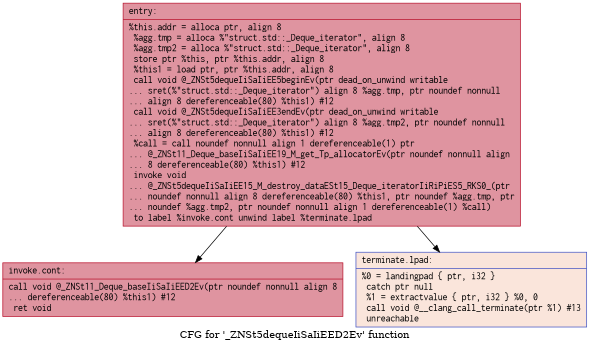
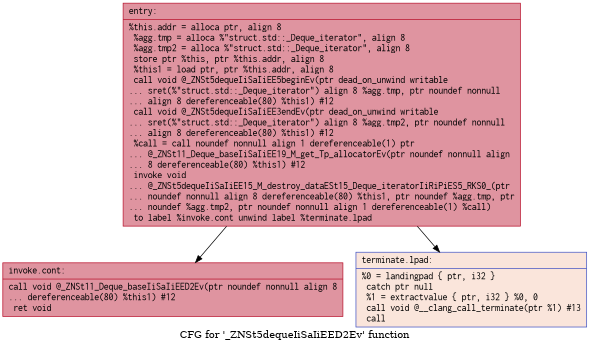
node "terminate.lpad:": text "unreachable" -> "call"
